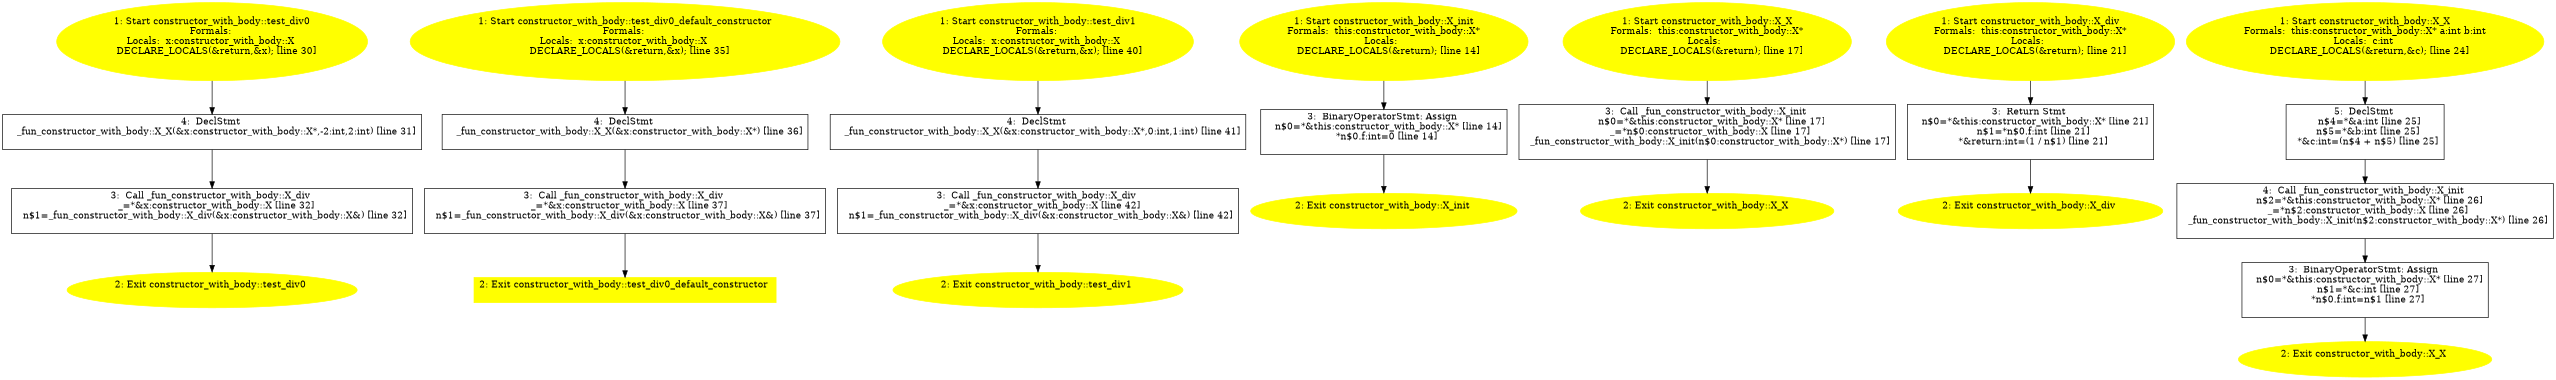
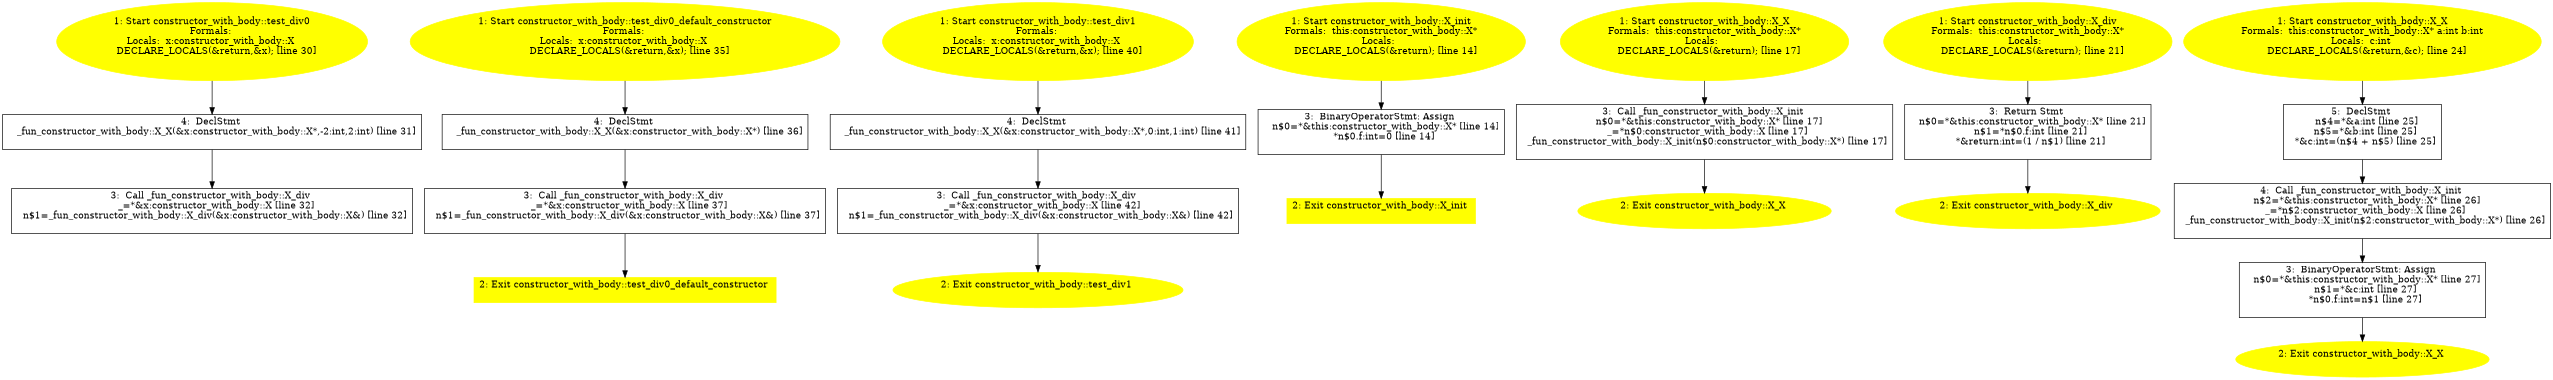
node "2: Exit constructor_with_body::X_init": shape ellipse -> box
node "2: Exit constructor_with_body::test_div0": removed
